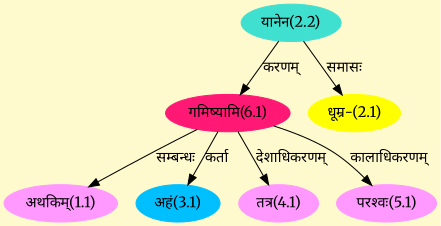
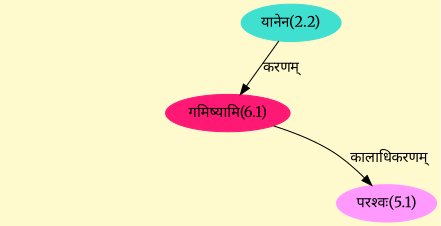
node "धूम्र-(2.1)": removed
node "अथकिम्(1.1)": removed
node "अहं(3.1)": removed
node "तत्र(4.1)": removed
